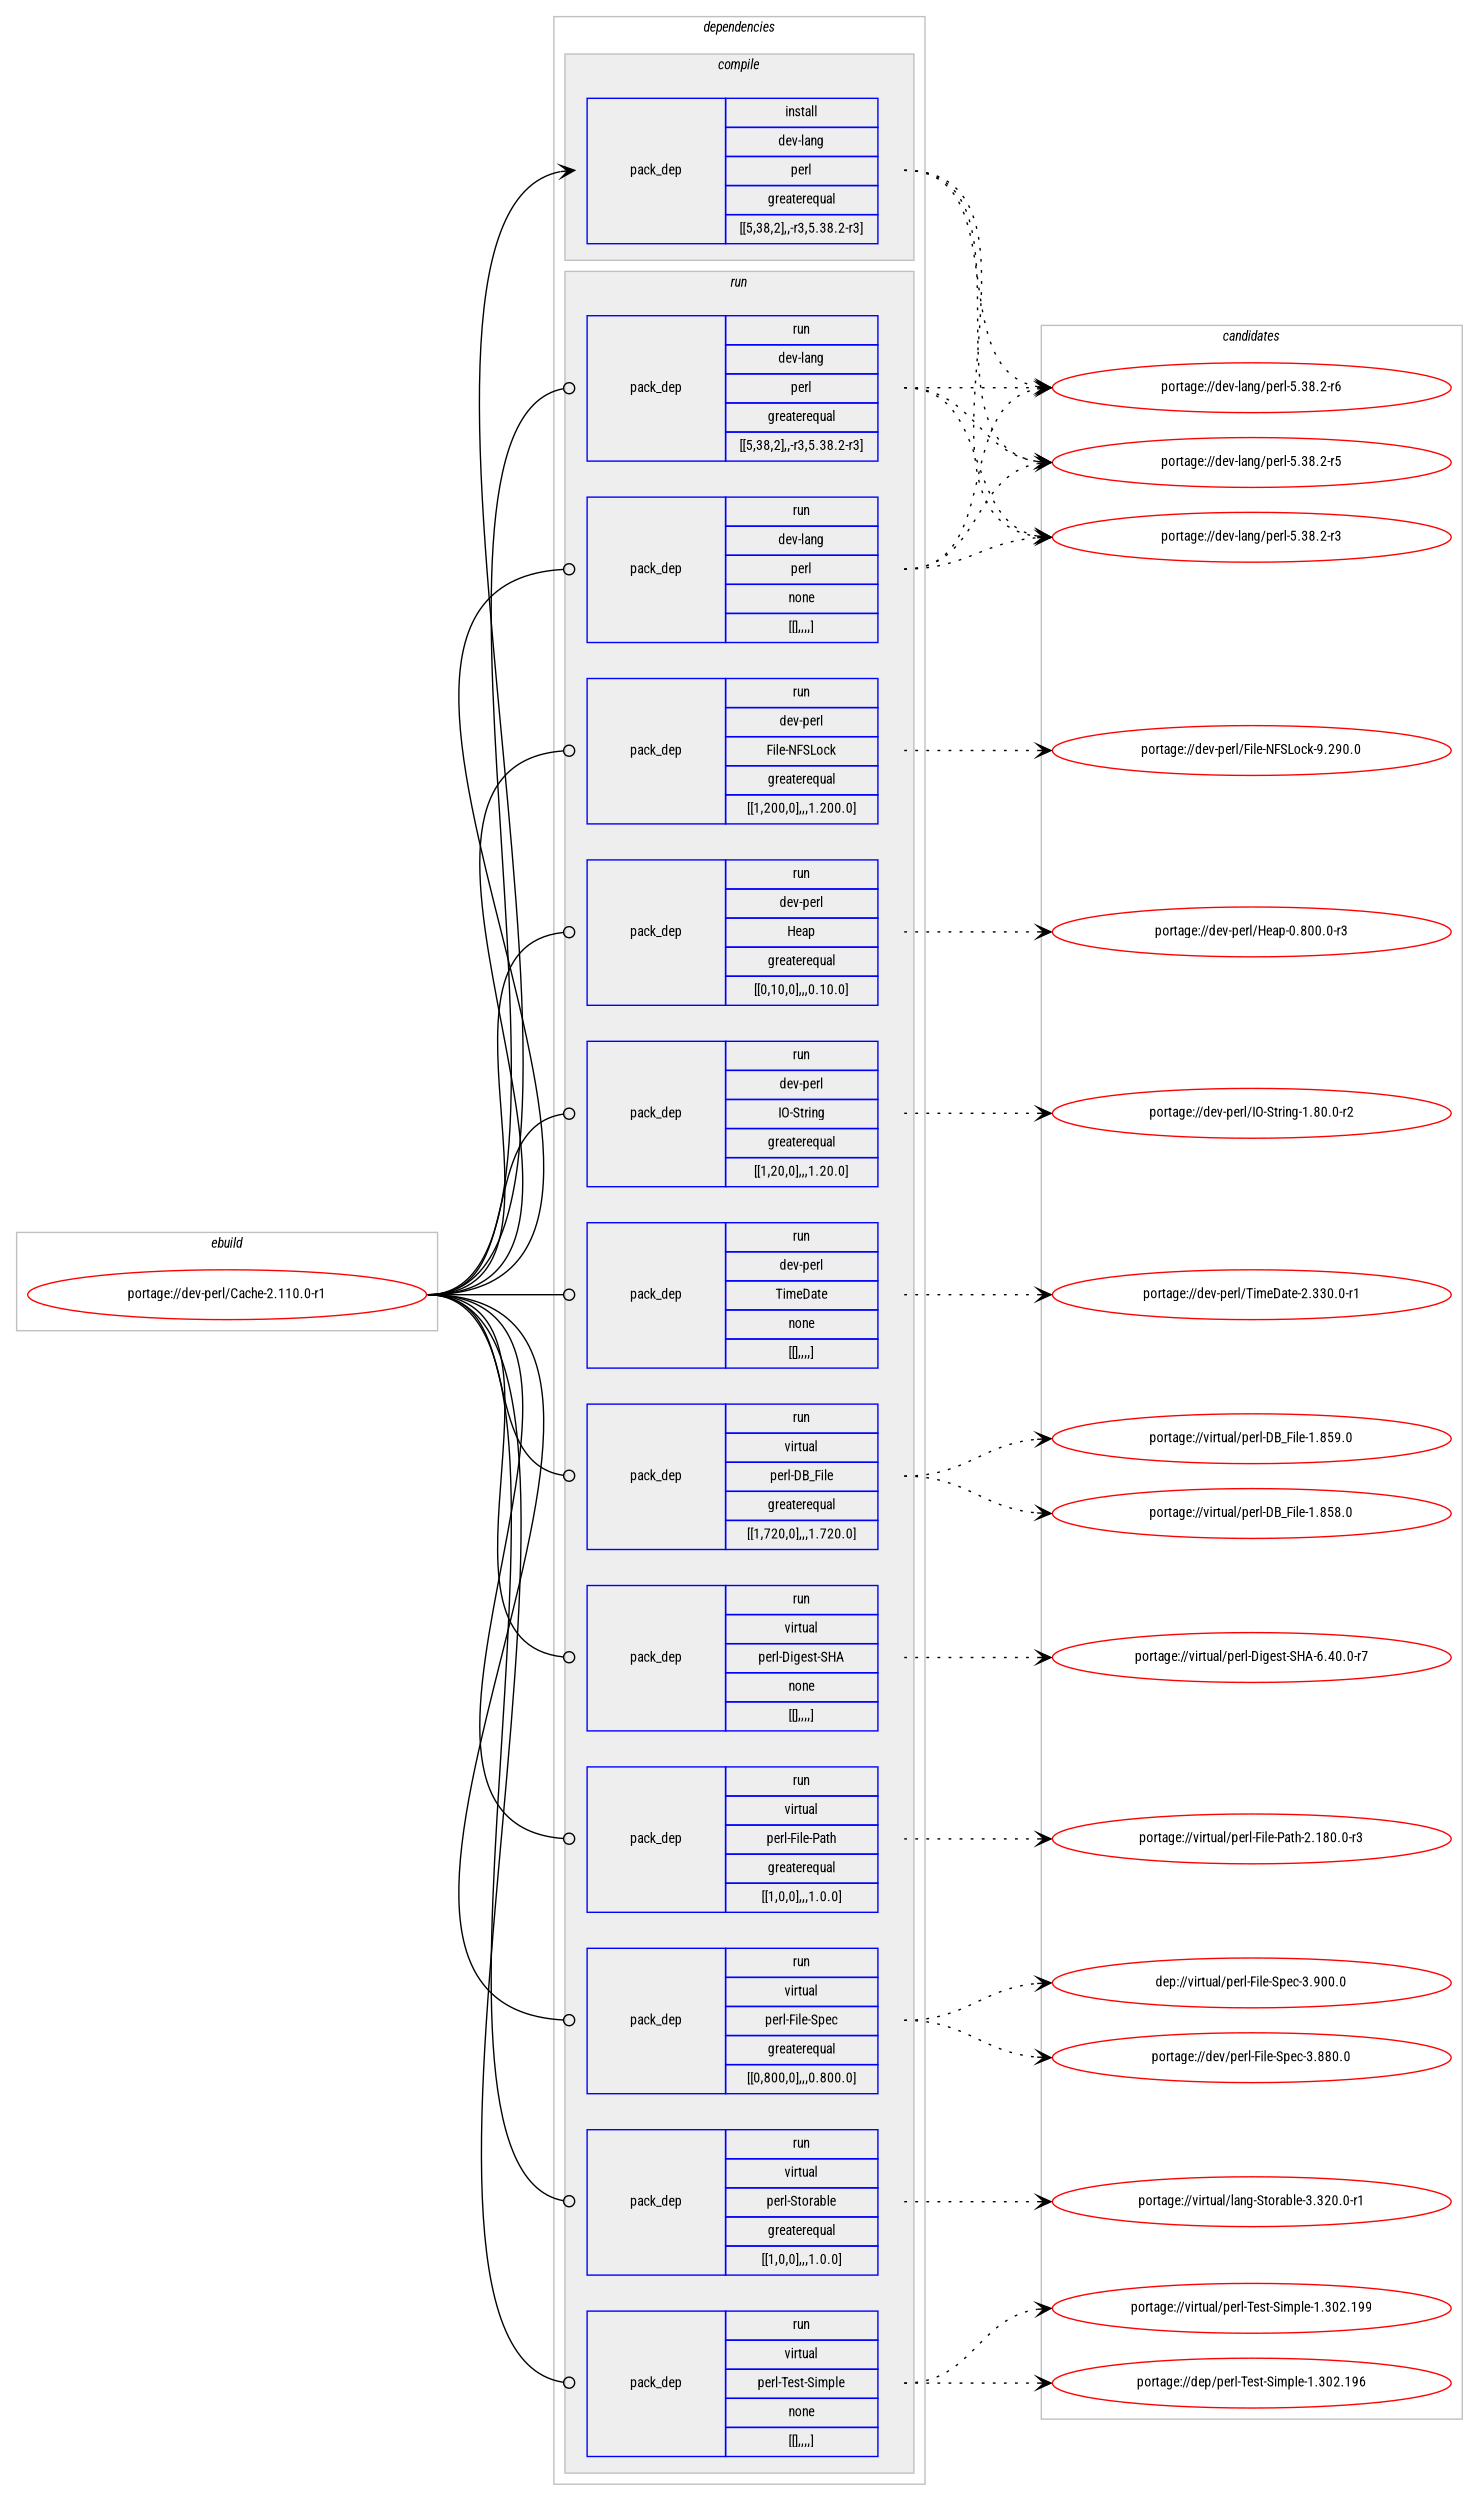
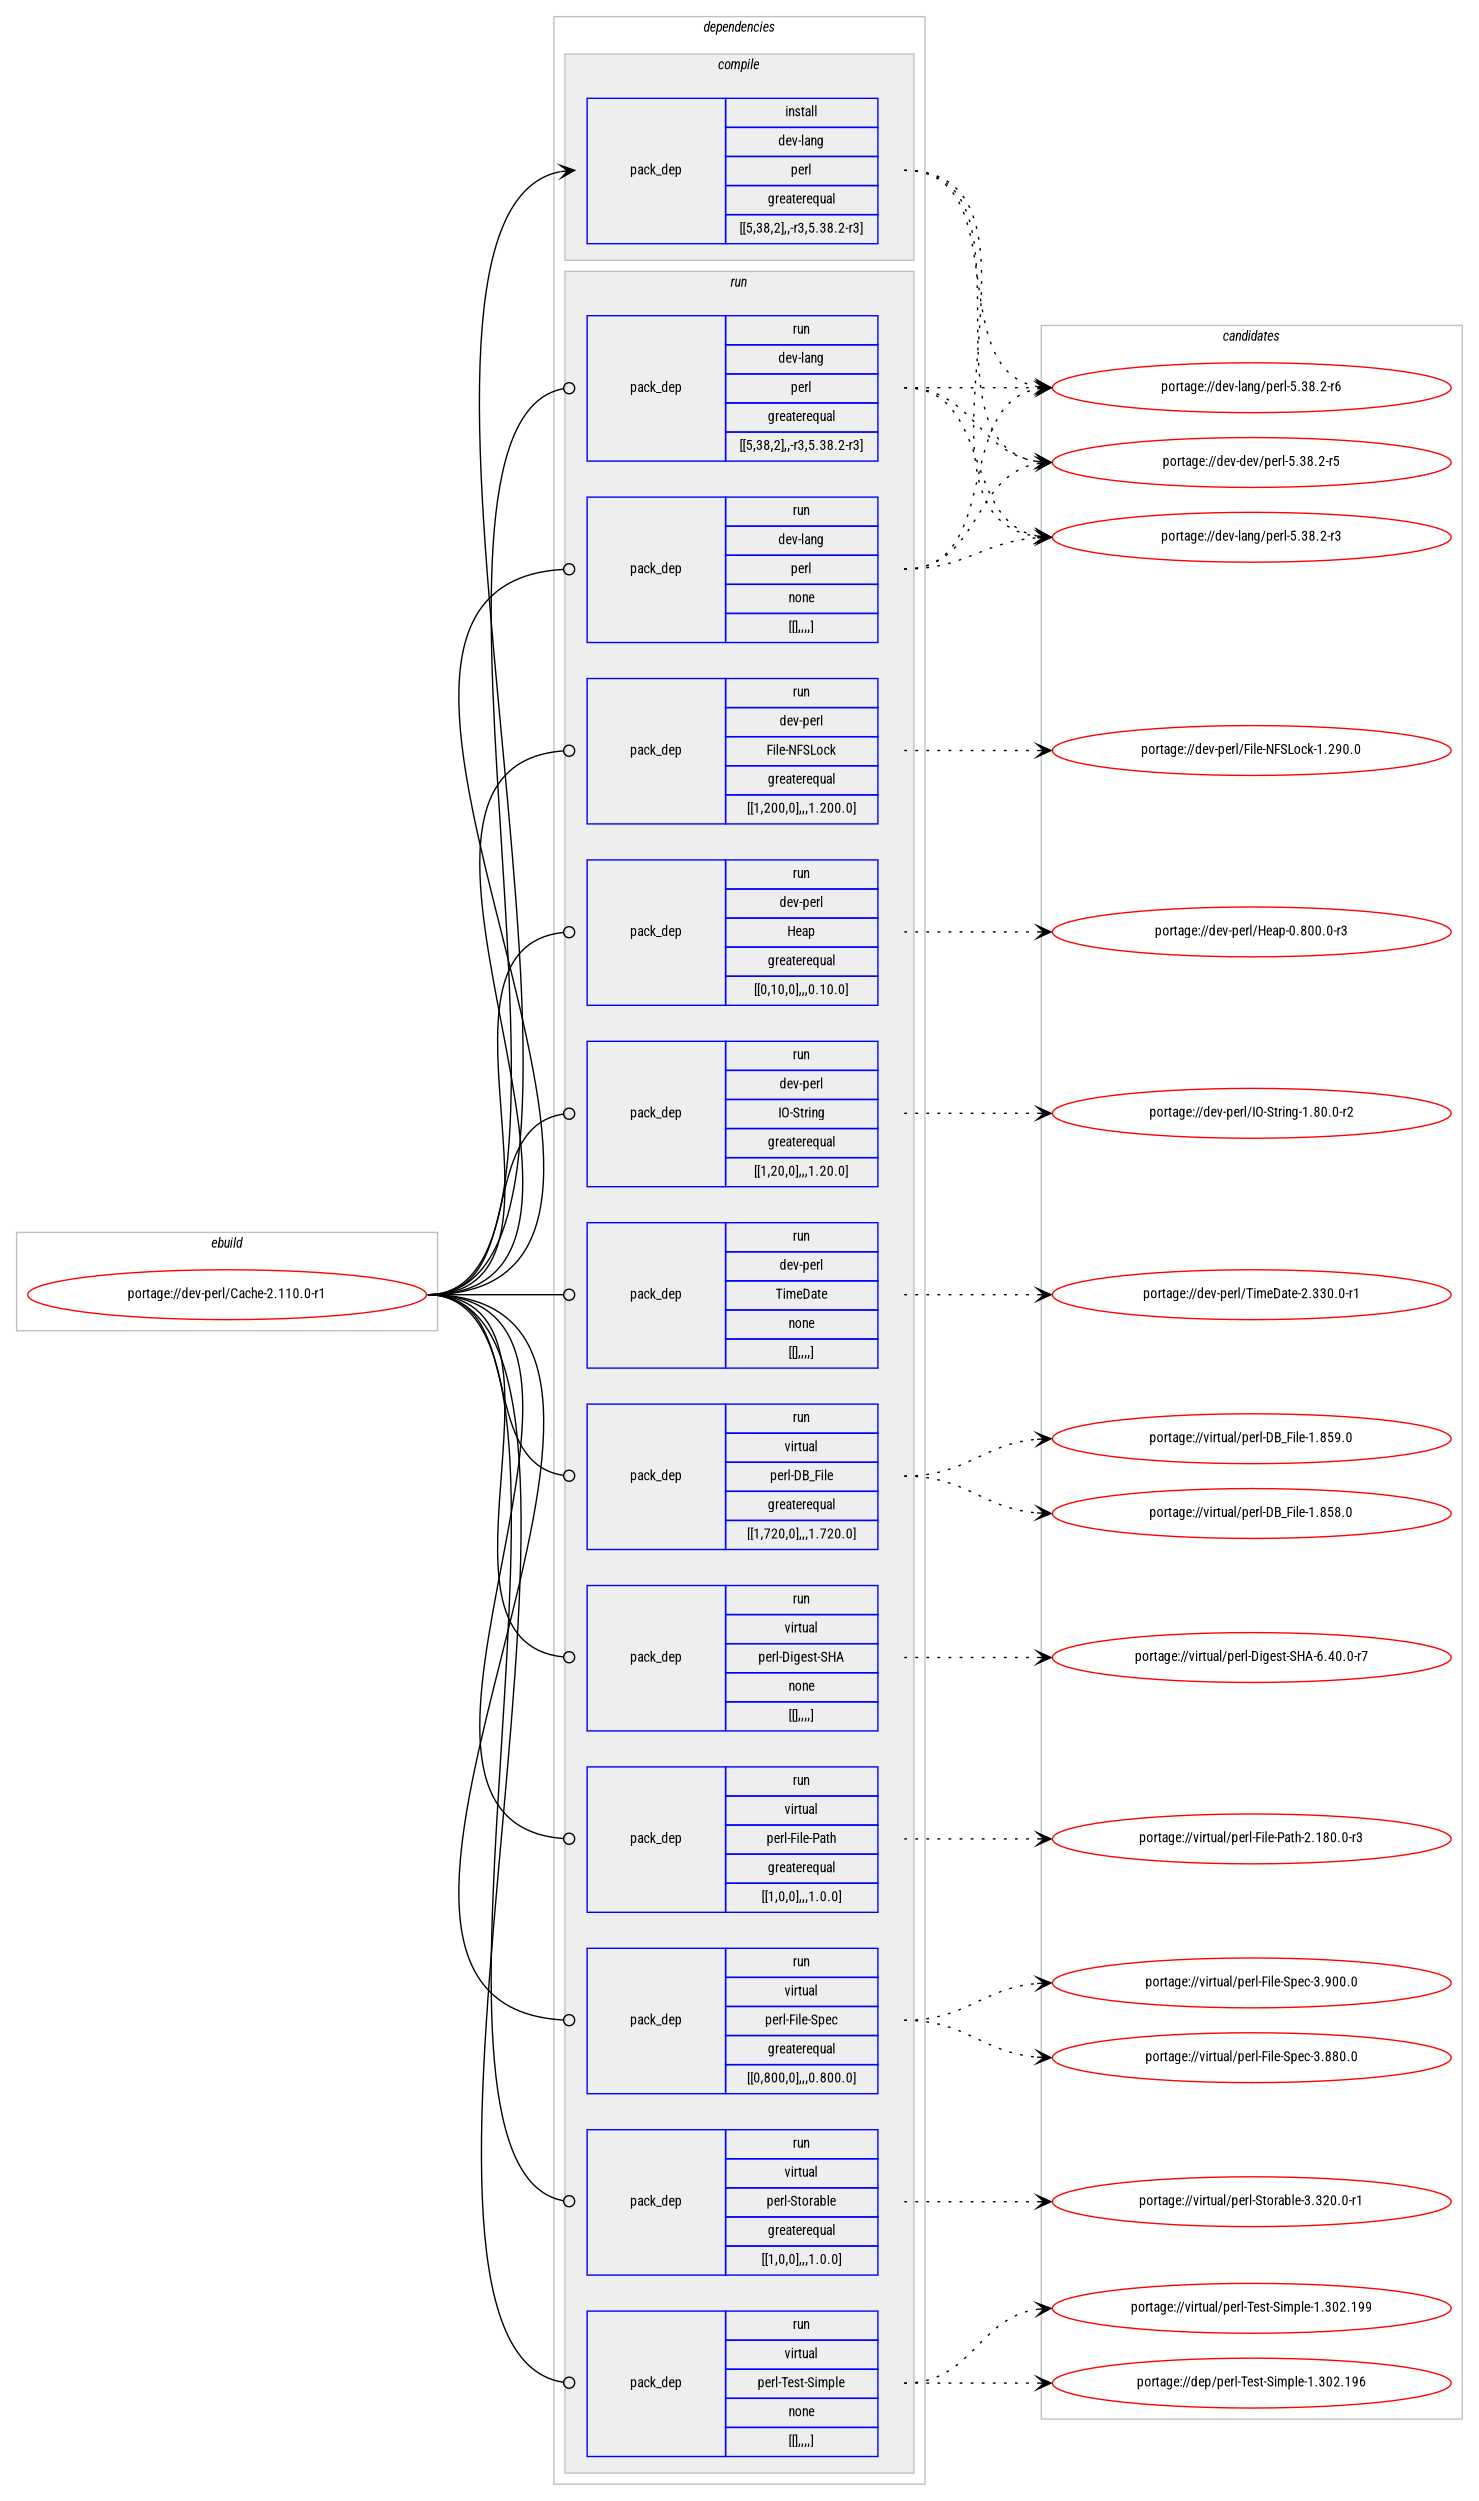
node "portage://dev-lang/perl-5.38.2-r5": label "portage://dev-lang/perl-5.38.2-r5" -> "portage://dev-dev/perl-5.38.2-r5"
node "portage://dev-perl/File-NFSLock-9.290.0": label "portage://dev-perl/File-NFSLock-9.290.0" -> "portage://dev-perl/File-NFSLock-1.290.0"
node "dep://virtual/perl-File-Spec-3.900.0": label "dep://virtual/perl-File-Spec-3.900.0" -> "portage://virtual/perl-File-Spec-3.900.0"
node "portage://dev/perl-File-Spec-3.880.0": label "portage://dev/perl-File-Spec-3.880.0" -> "portage://virtual/perl-File-Spec-3.880.0"
node "portage://virtual/lang-Storable-3.320.0-r1": label "portage://virtual/lang-Storable-3.320.0-r1" -> "portage://virtual/perl-Storable-3.320.0-r1"
